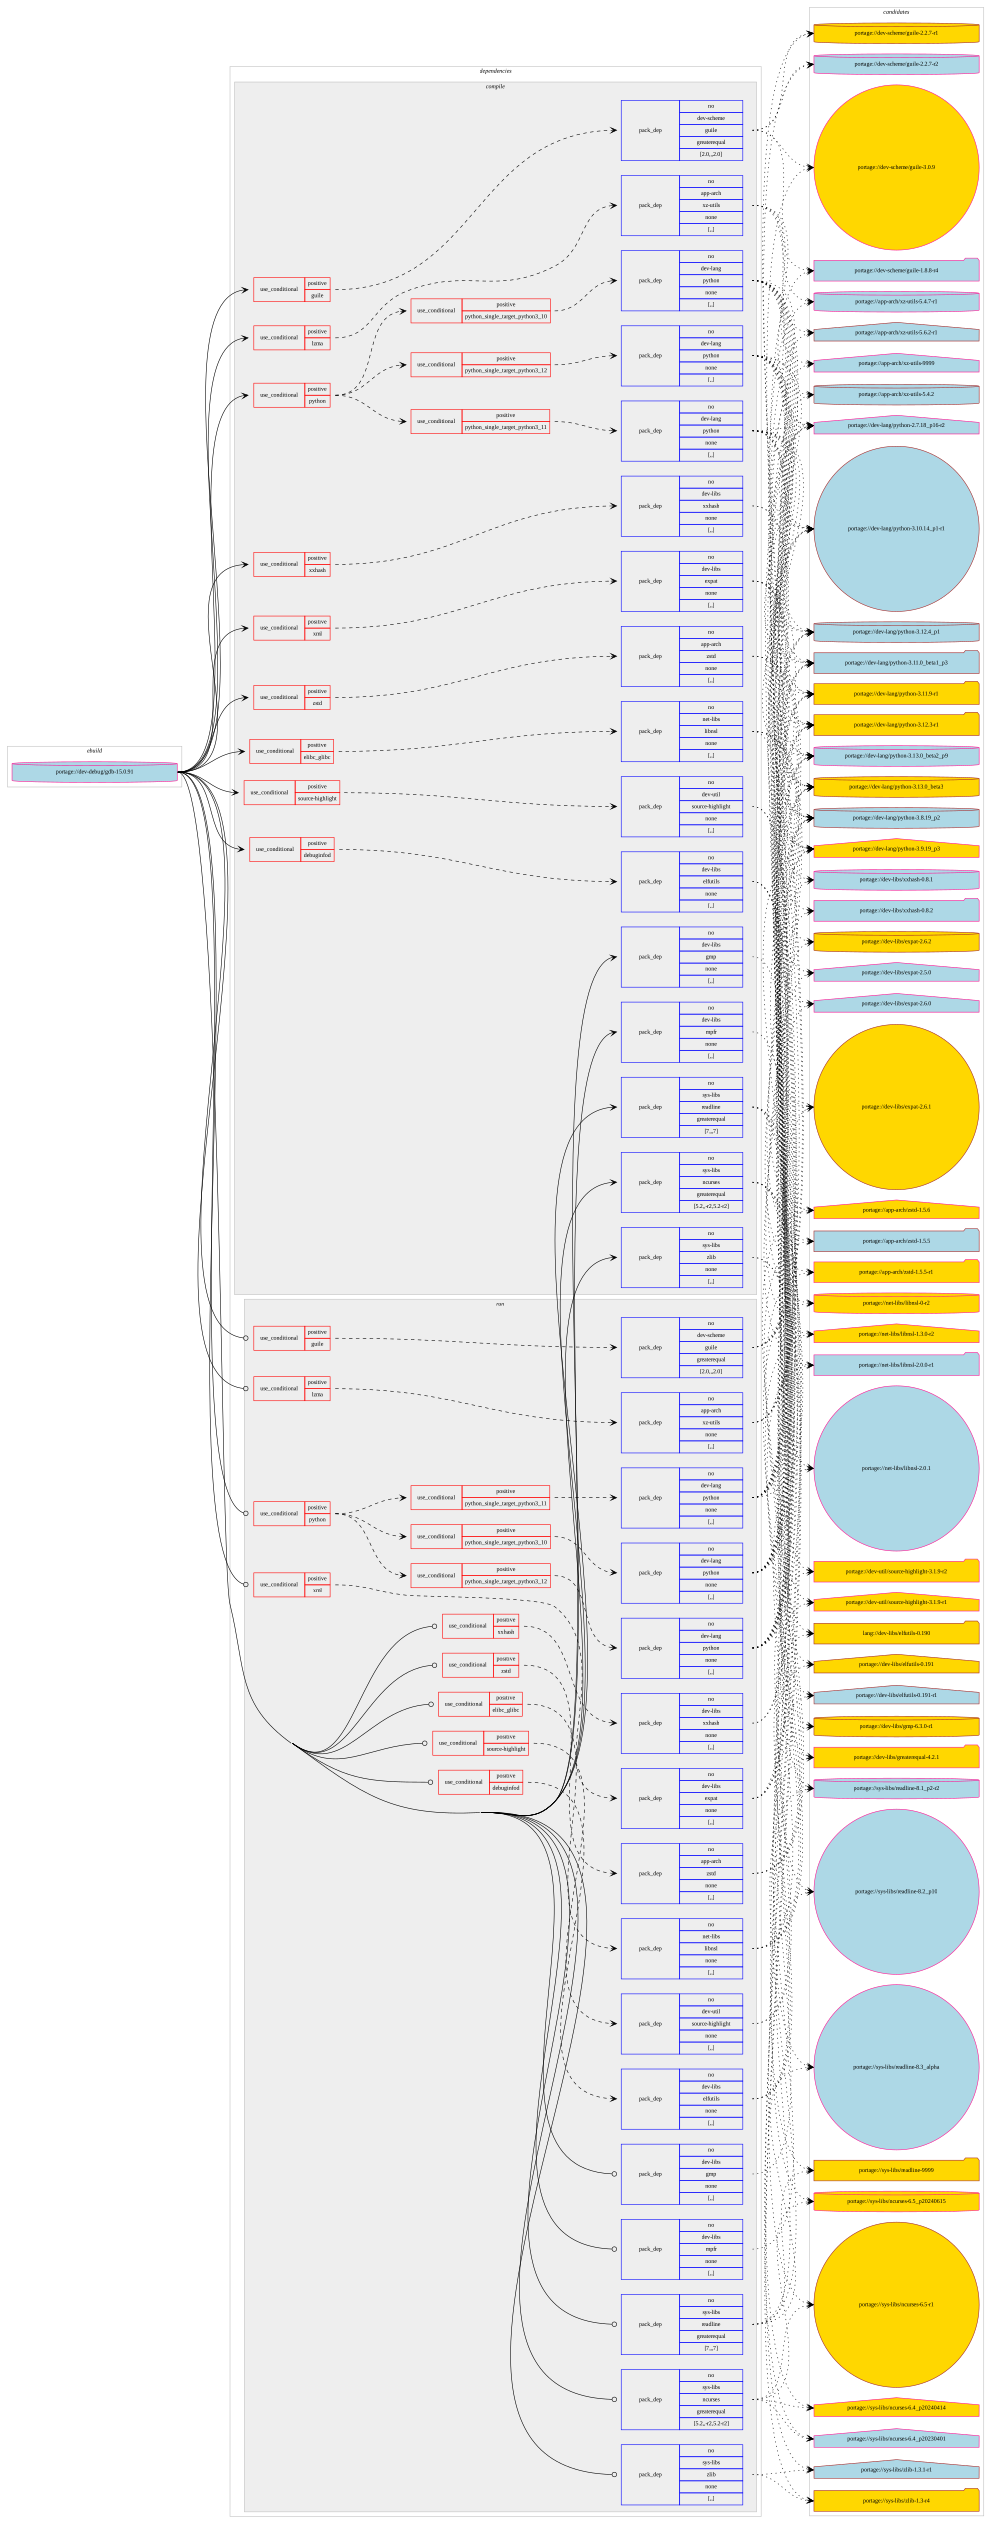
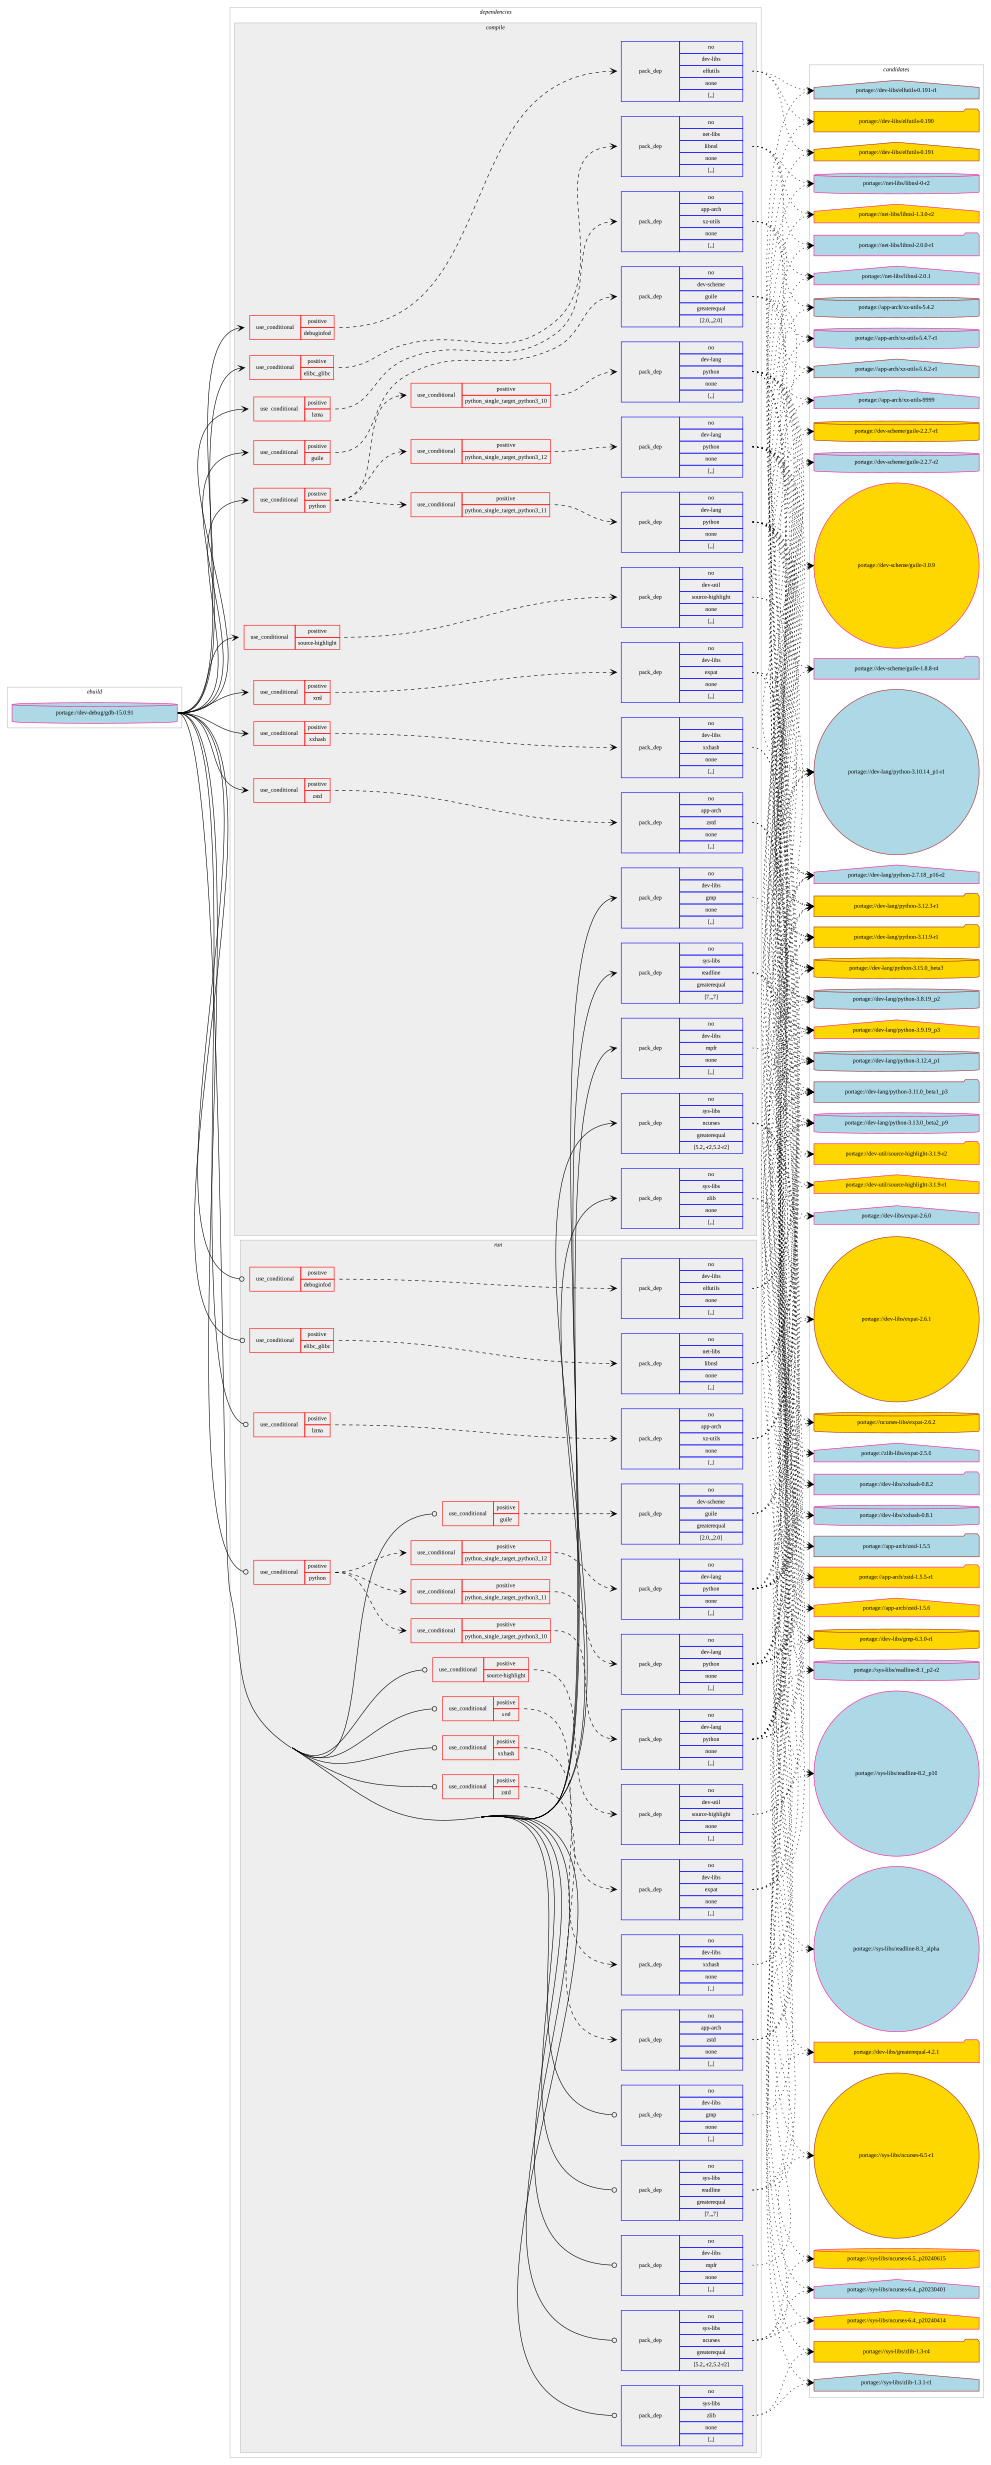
node "portage://dev-lang/python-3.13.0_beta3": label "portage://dev-lang/python-3.13.0_beta3" -> "portage://dev-lang/python-3.15.0_beta3"
node "portage://dev-libs/expat-2.6.2": label "portage://dev-libs/expat-2.6.2" -> "portage://ncurses-libs/expat-2.6.2"
node "portage://dev-libs/expat-2.5.0": label "portage://dev-libs/expat-2.5.0" -> "portage://zlib-libs/expat-2.5.0"
node "portage://net-libs/libnsl-0-r2": fillcolor gold -> lightblue
node "portage://net-libs/libnsl-2.0.1": shape circle -> house
node "lang://dev-libs/elfutils-0.190": label "lang://dev-libs/elfutils-0.190" -> "portage://dev-libs/elfutils-0.190"
node "portage://sys-libs/readline-9999": removed
